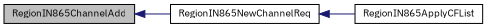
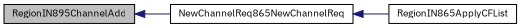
node "RegionIN865ChannelAdd": label "RegionIN865ChannelAdd" -> "RegionIN895ChannelAdd"
node "RegionIN865NewChannelReq": label "RegionIN865NewChannelReq" -> "NewChannelReq865NewChannelReq"
